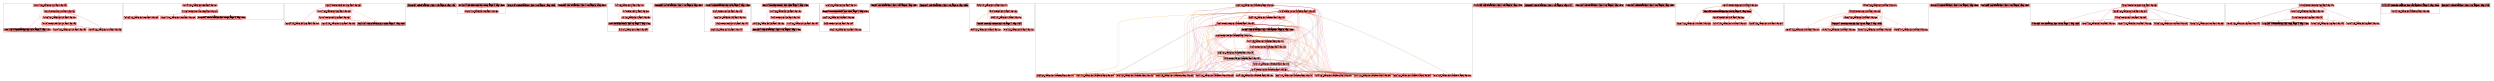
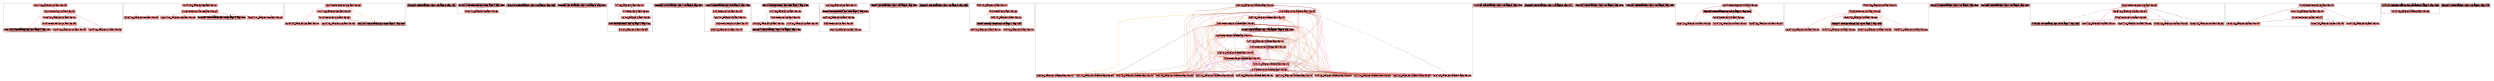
node "[182/183]  %102 = load i32, i32* %expn, align 4, !dbg !1612": added
node "[116/129]  %49 = load i32, i32* %i66, align 4, !dbg !1480": removed
